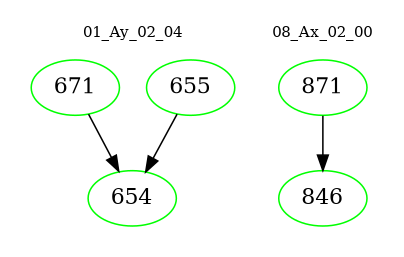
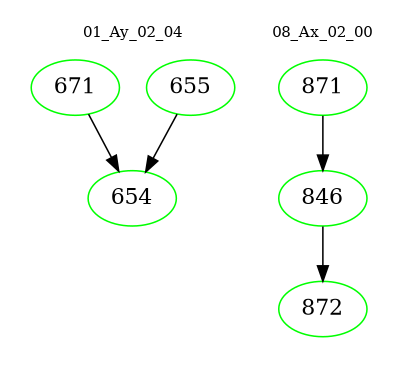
node "872": added
